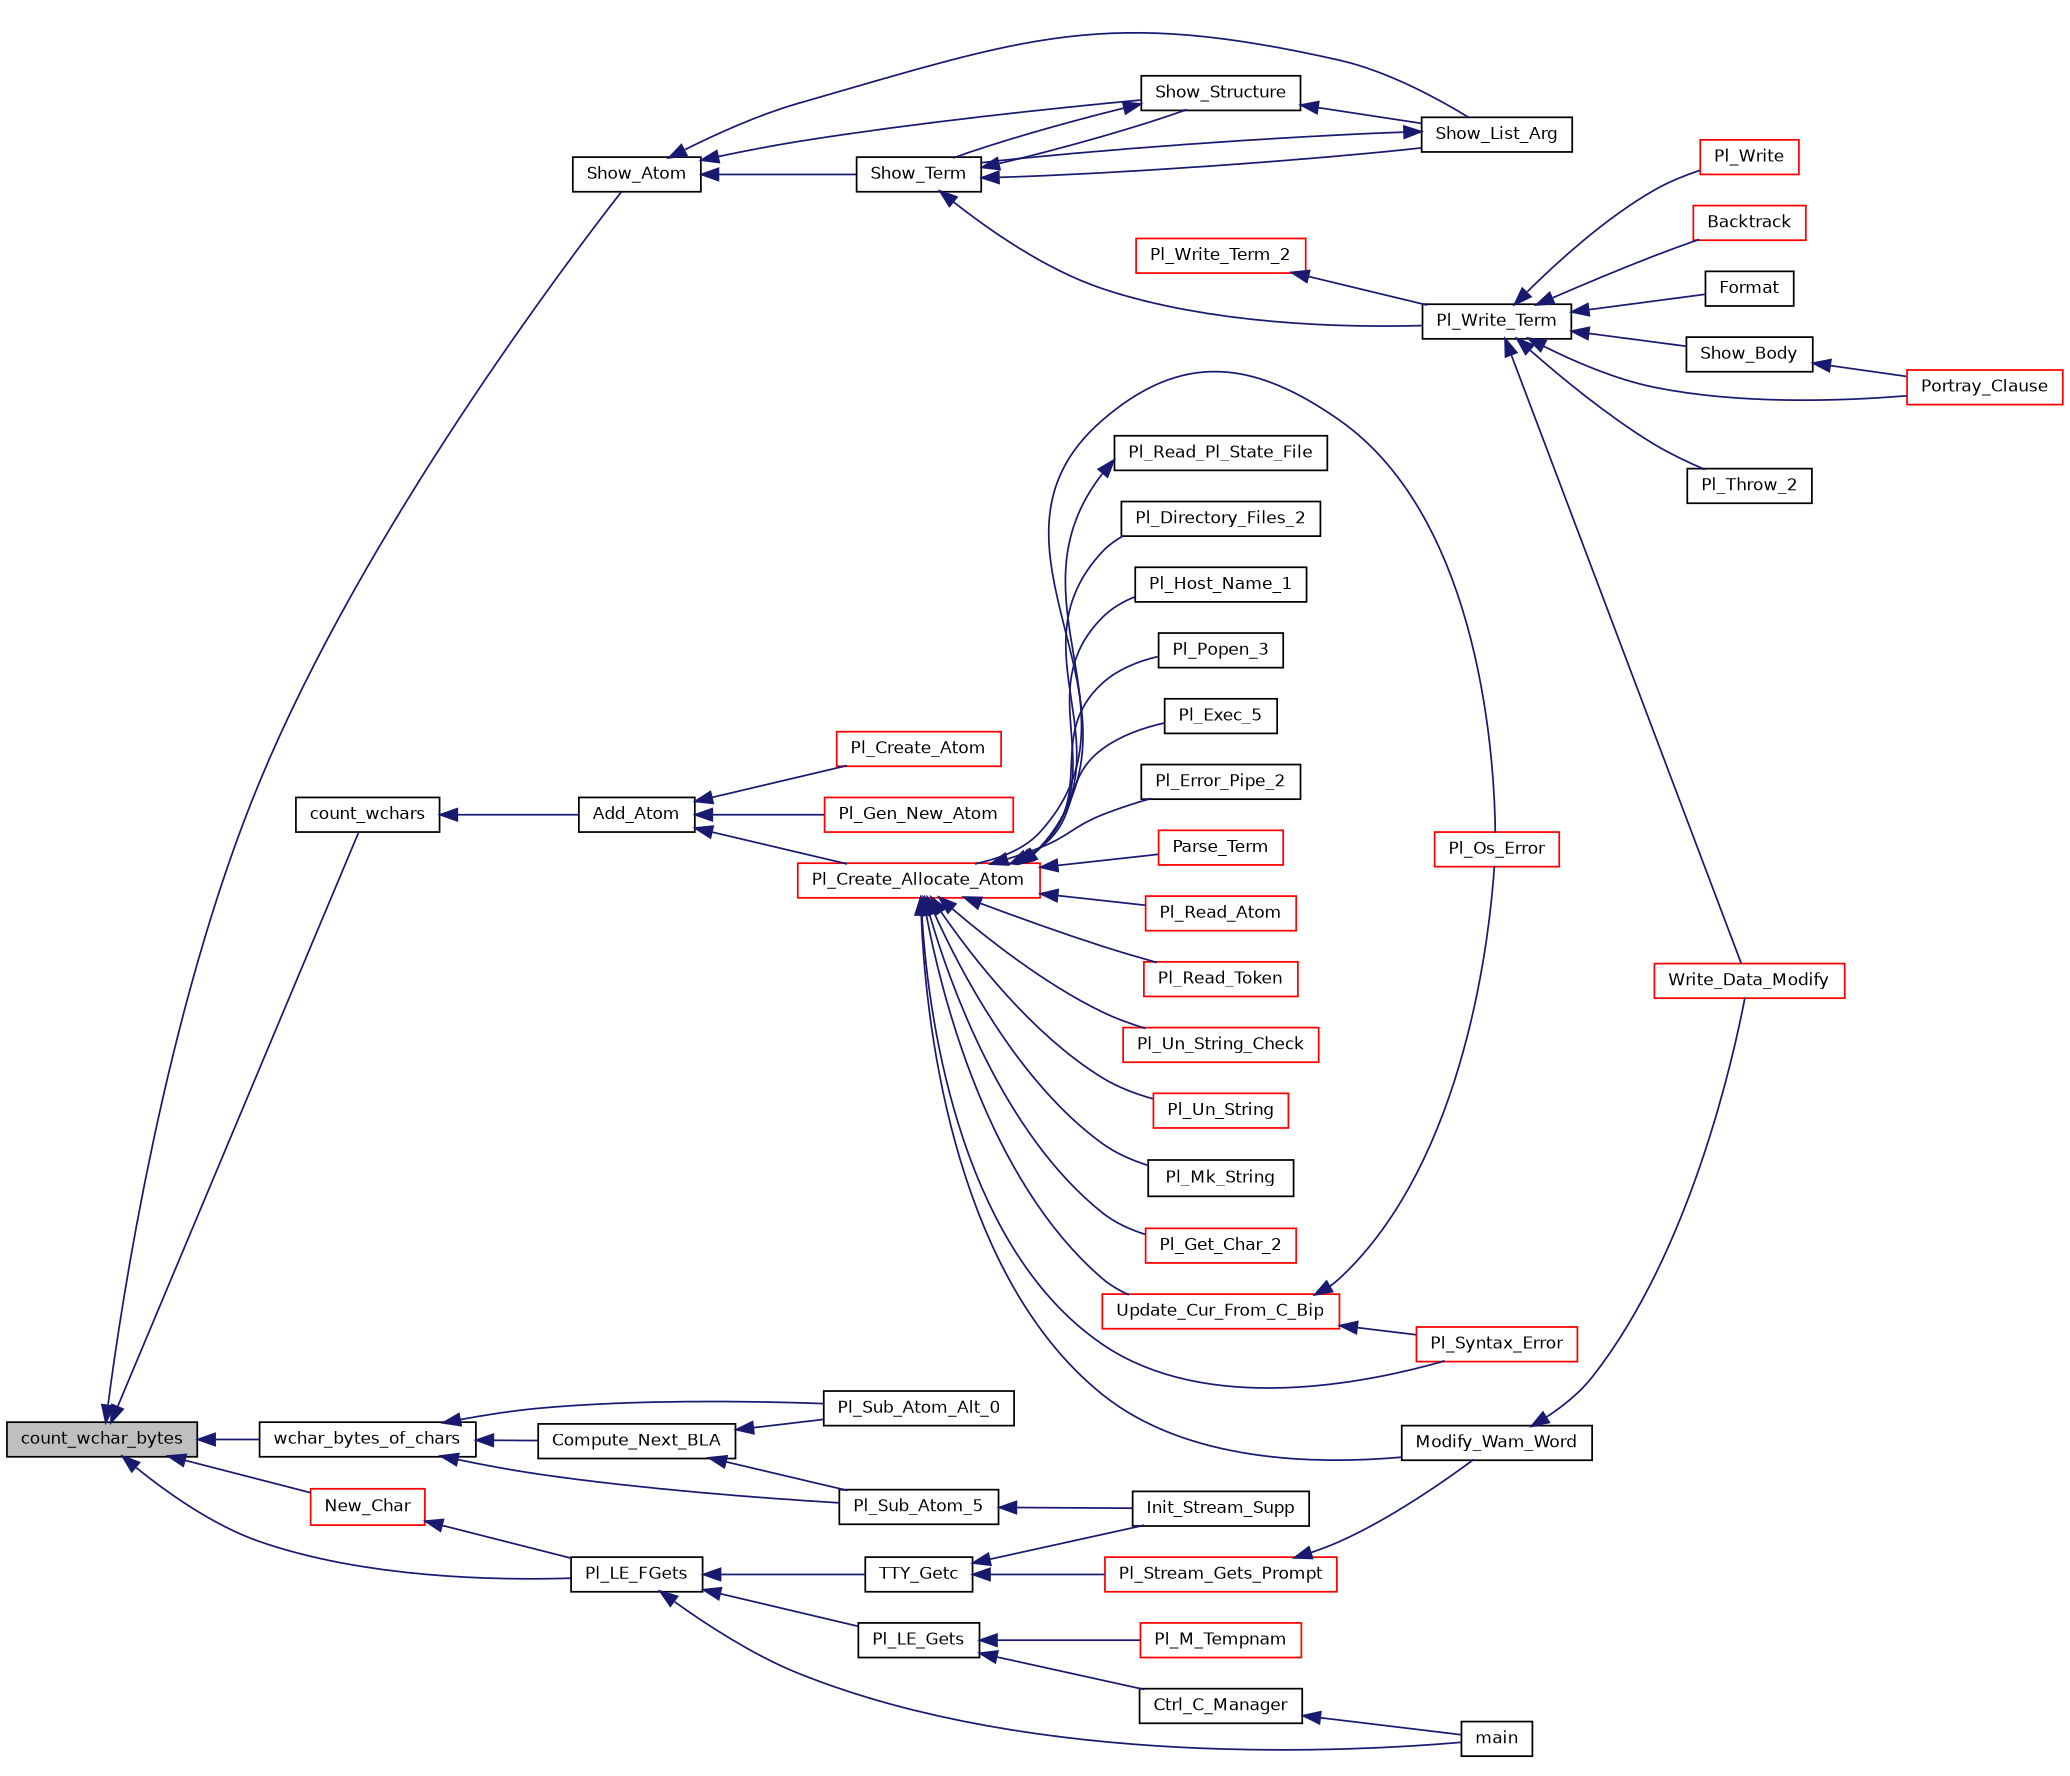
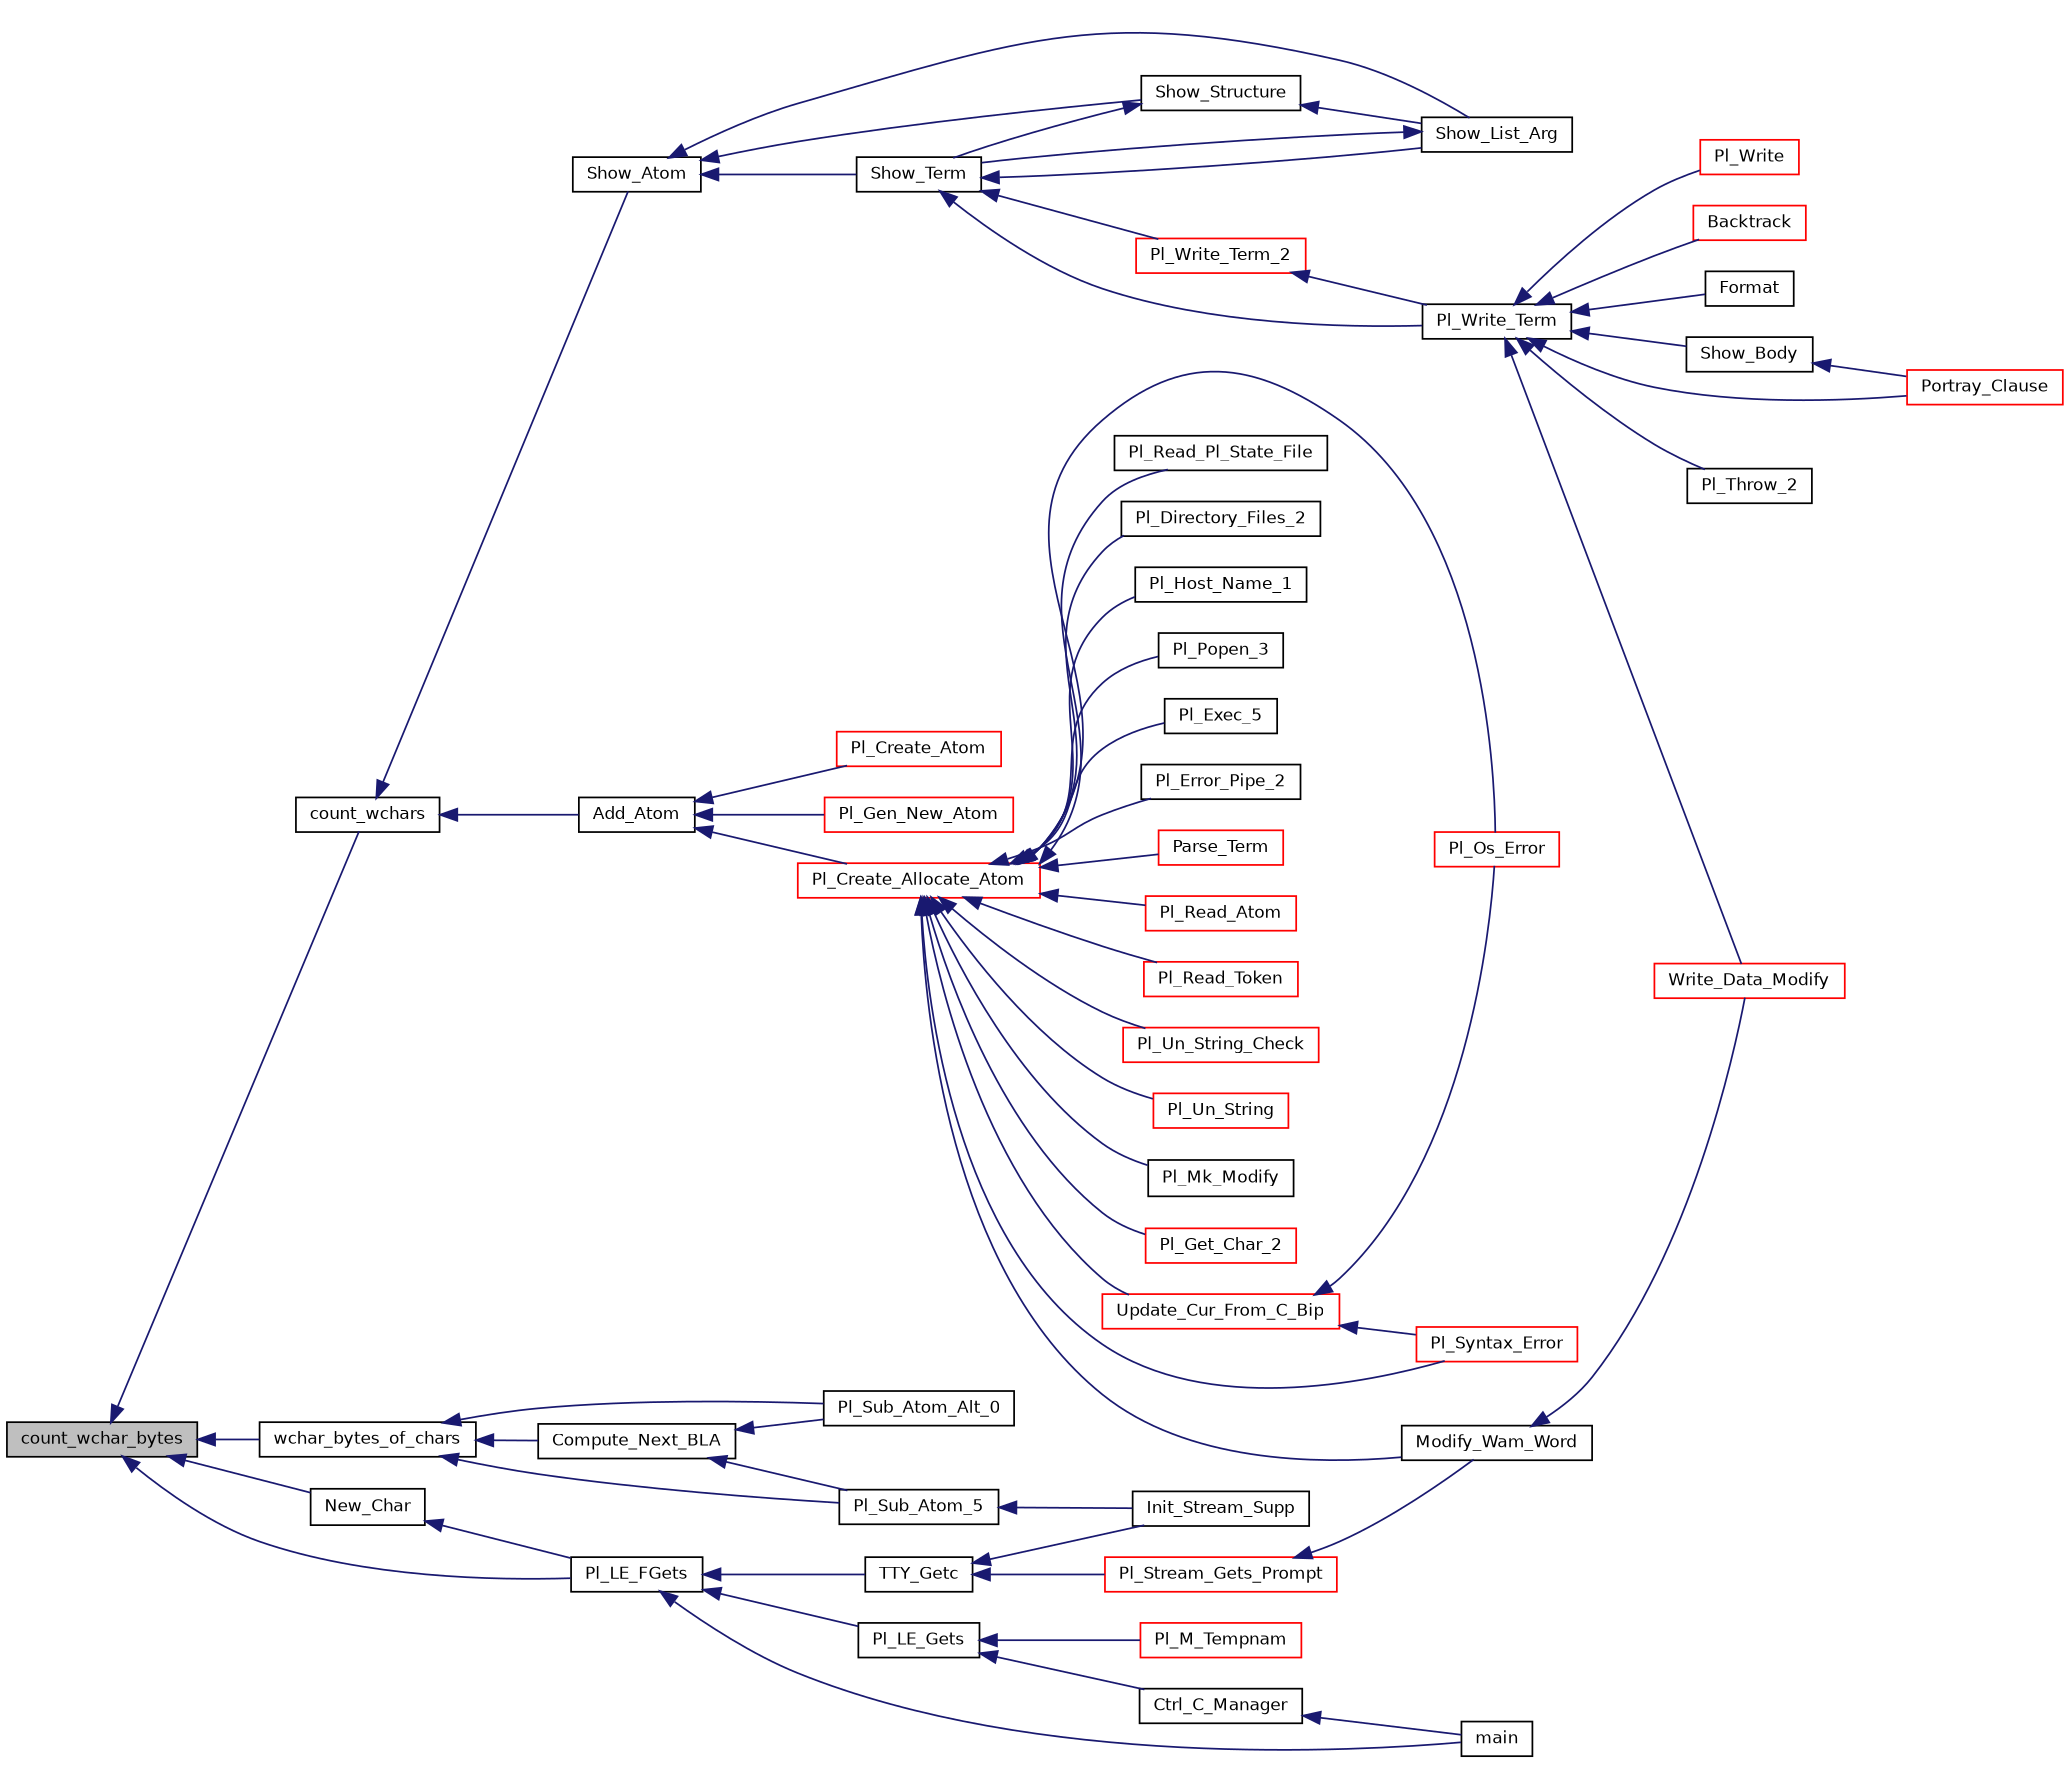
edge "Show_Structure" -> "Show_Term": now "Pl_Write_Term_2" -> "Show_Term"
edge "Pl_Create_Allocate_Atom" -> "Pl_Read_Pl_State_File": reversed
edge "Show_Atom" -> "count_wchar_bytes": now "Show_Atom" -> "count_wchars"
node "Pl_Mk_String": label "Pl_Mk_String" -> "Pl_Mk_Modify"
node "New_Char": color red -> black
